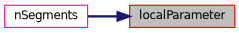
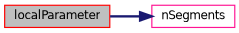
edge "nSegments" -> "localParameter": reversed
